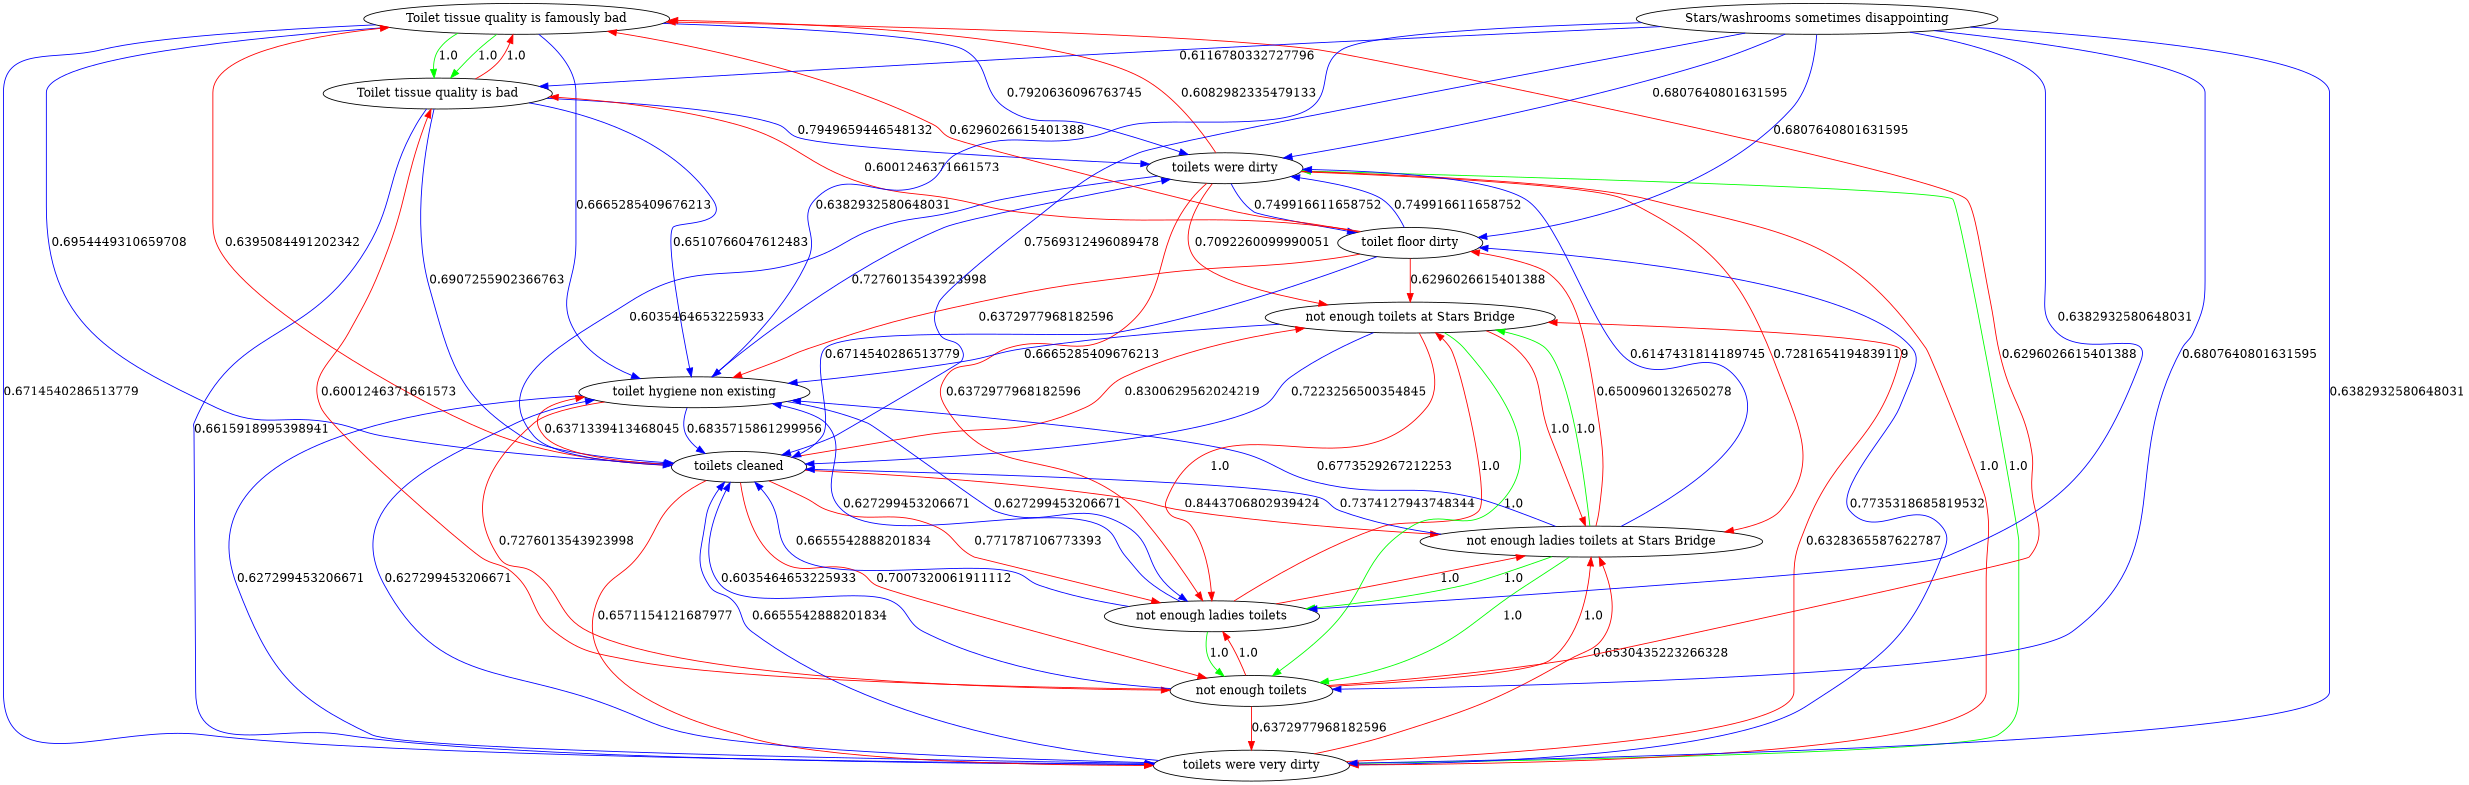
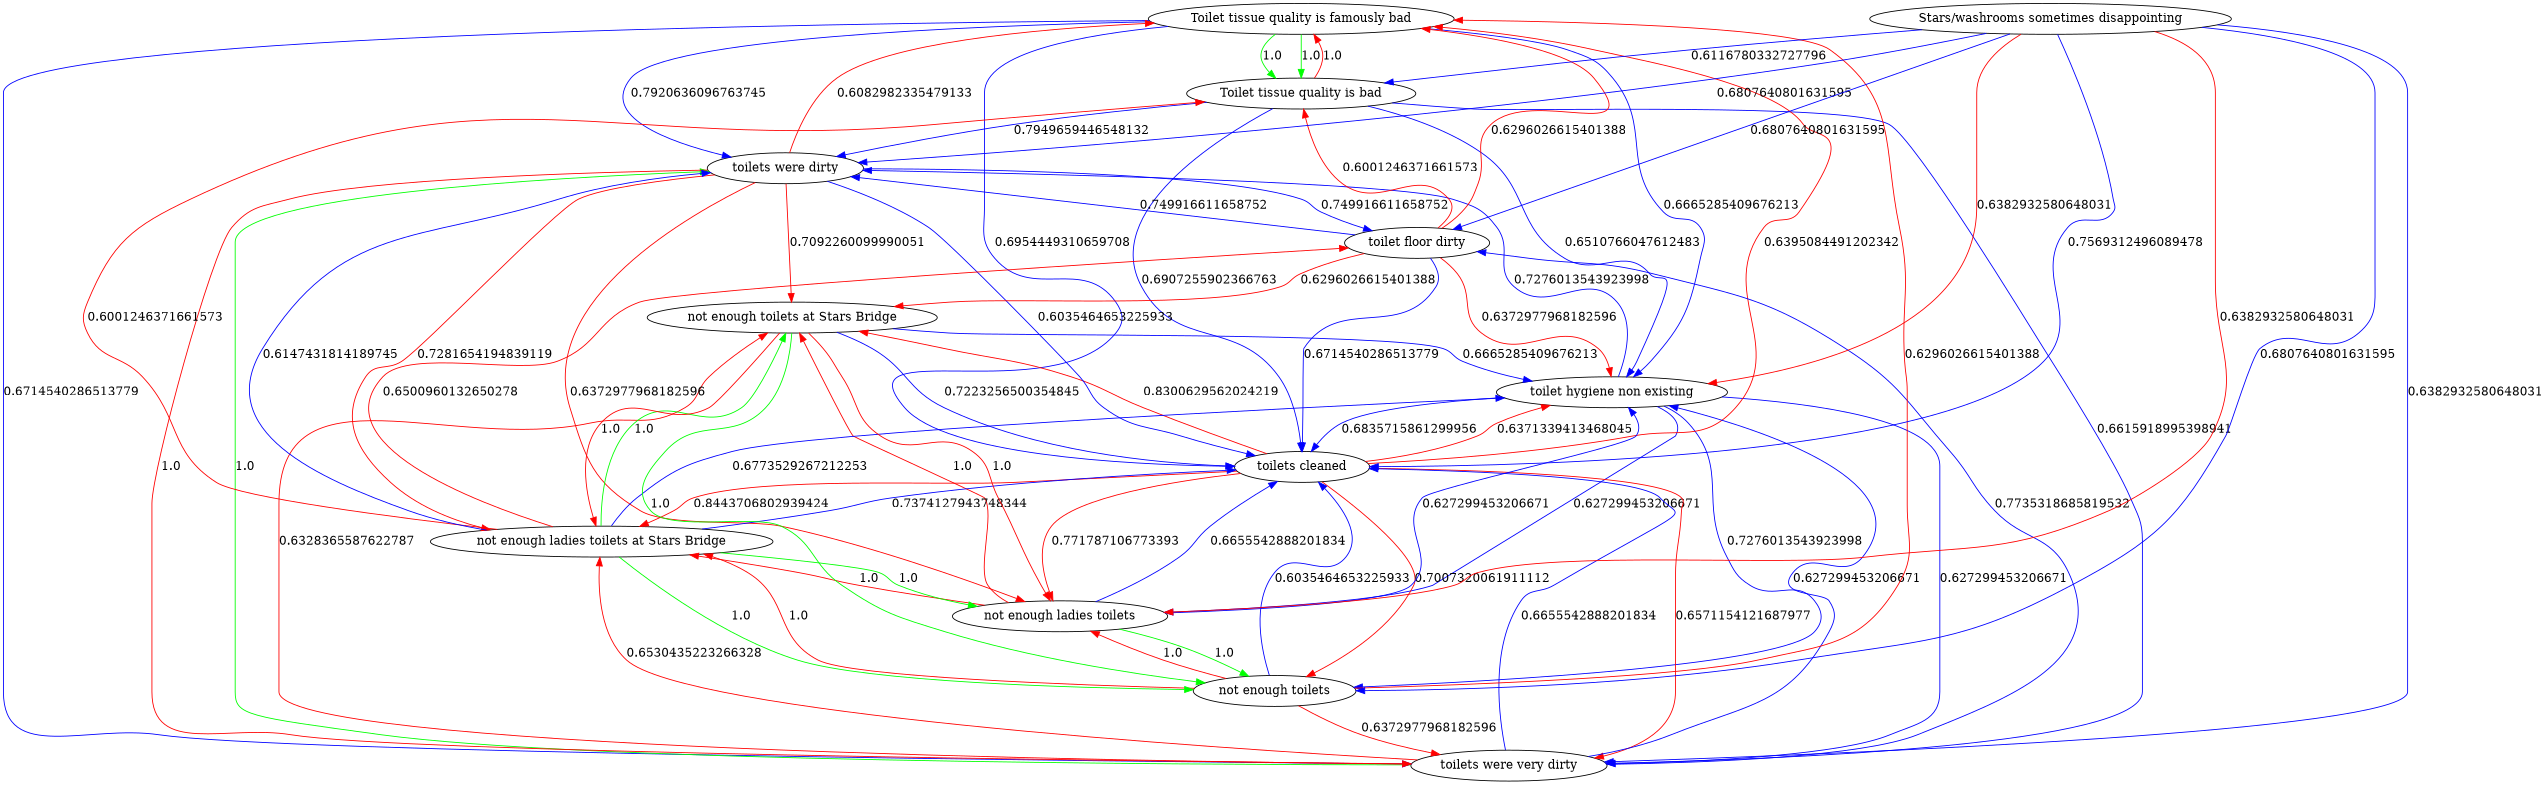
edge "Stars/washrooms sometimes disappointing" -> "toilet hygiene non existing": color blue -> red
edge "Stars/washrooms sometimes disappointing" -> "not enough ladies toilets": color blue -> red
edge "not enough toilets" -> "Toilet tissue quality is bad": now "not enough ladies toilets at Stars Bridge" -> "Toilet tissue quality is bad"
edge "toilet hygiene non existing" -> "not enough toilets": color red -> blue
